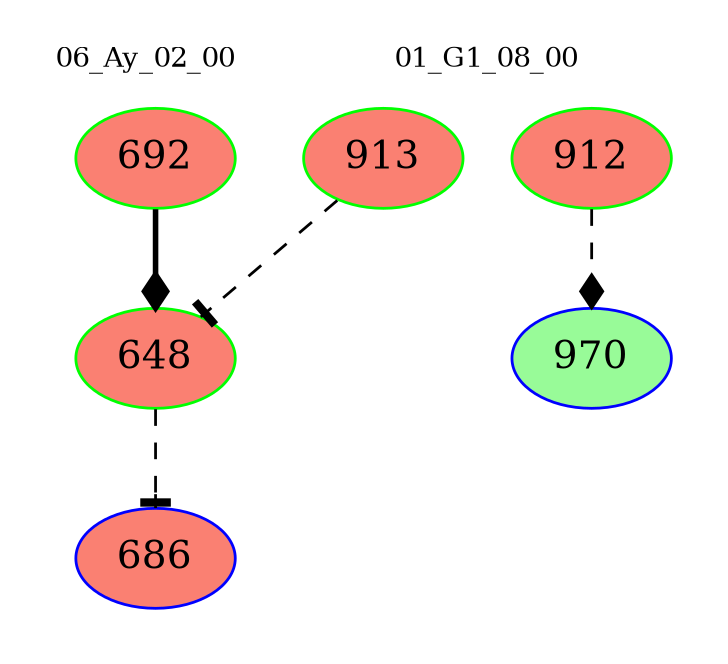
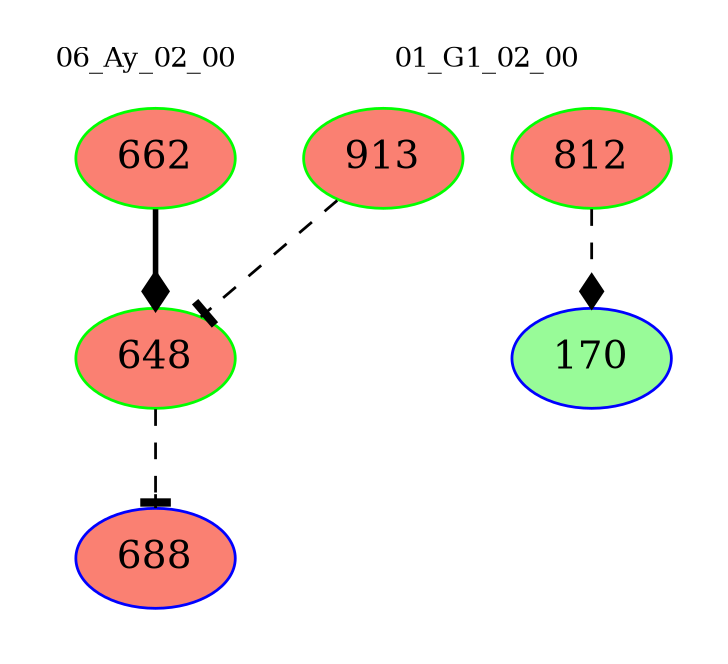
cluster "01_G1_08_00": label "01_G1_08_00" -> "01_G1_02_00"
node "692": label "692" -> "662"
node "912": label "912" -> "812"
node "970": label "970" -> "170"
node "686": label "686" -> "688"
